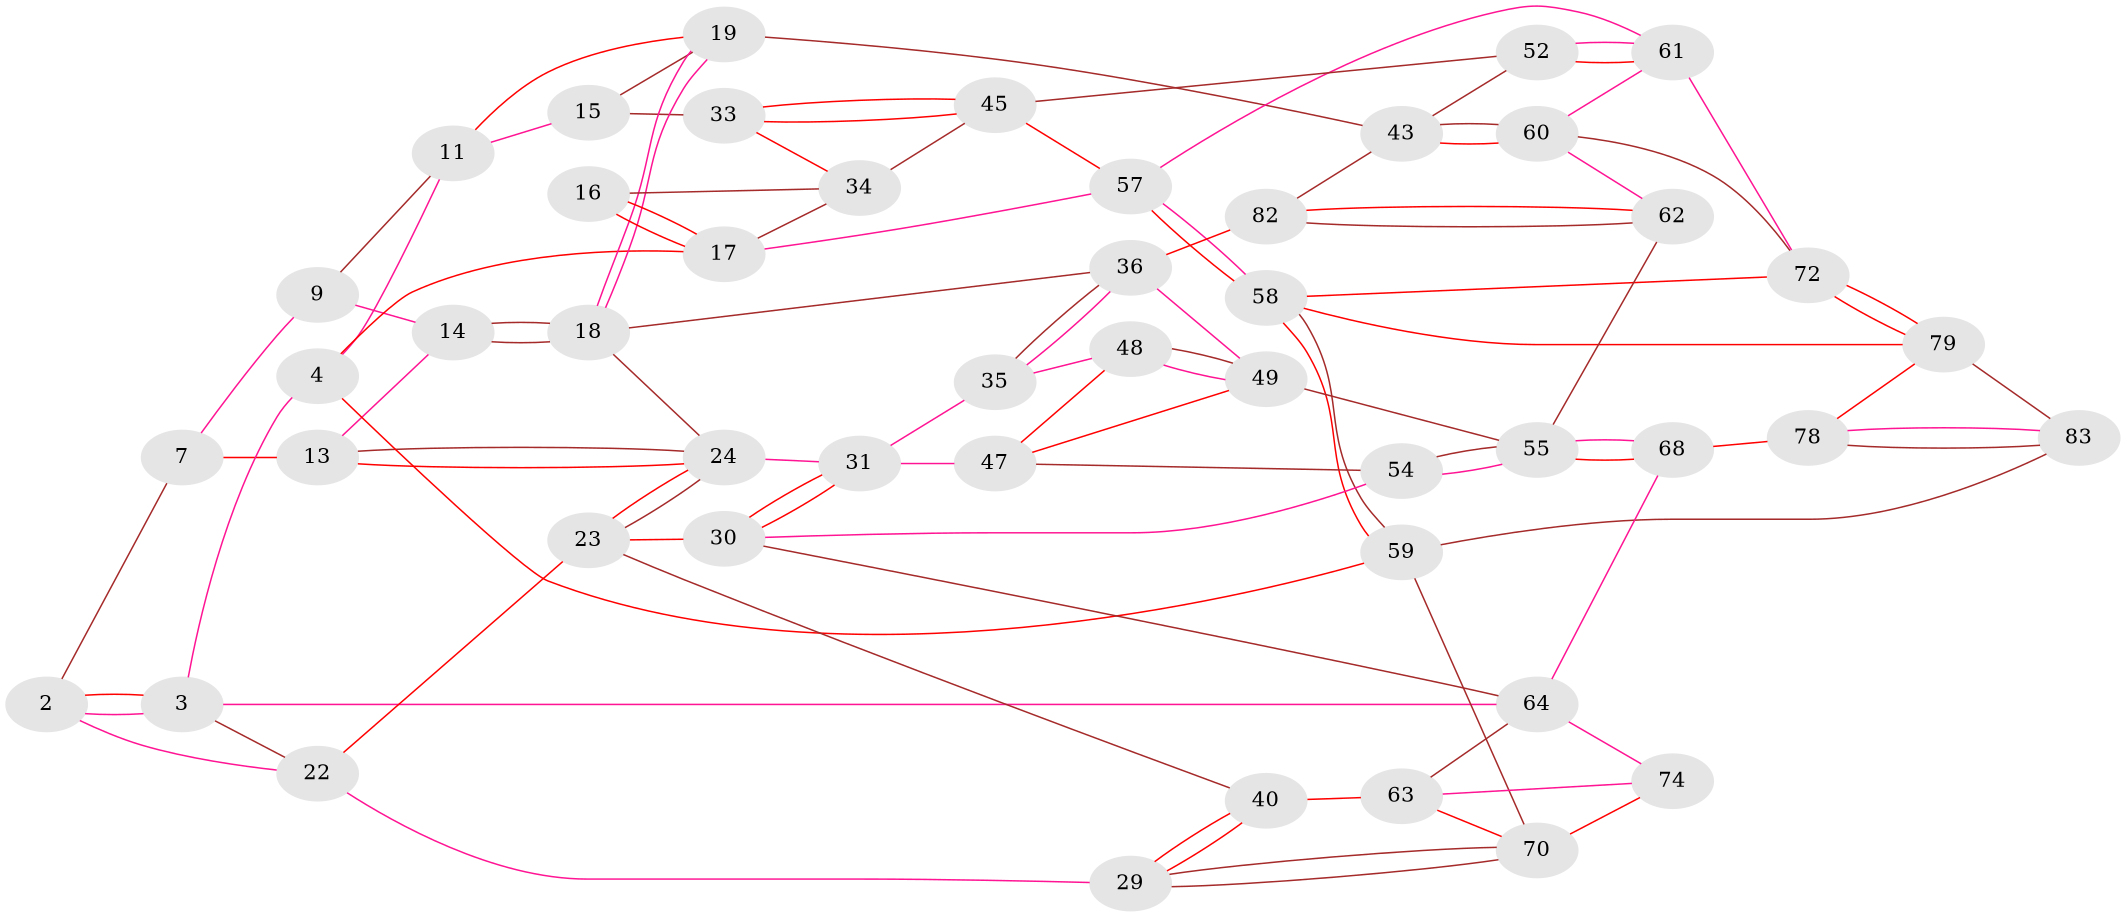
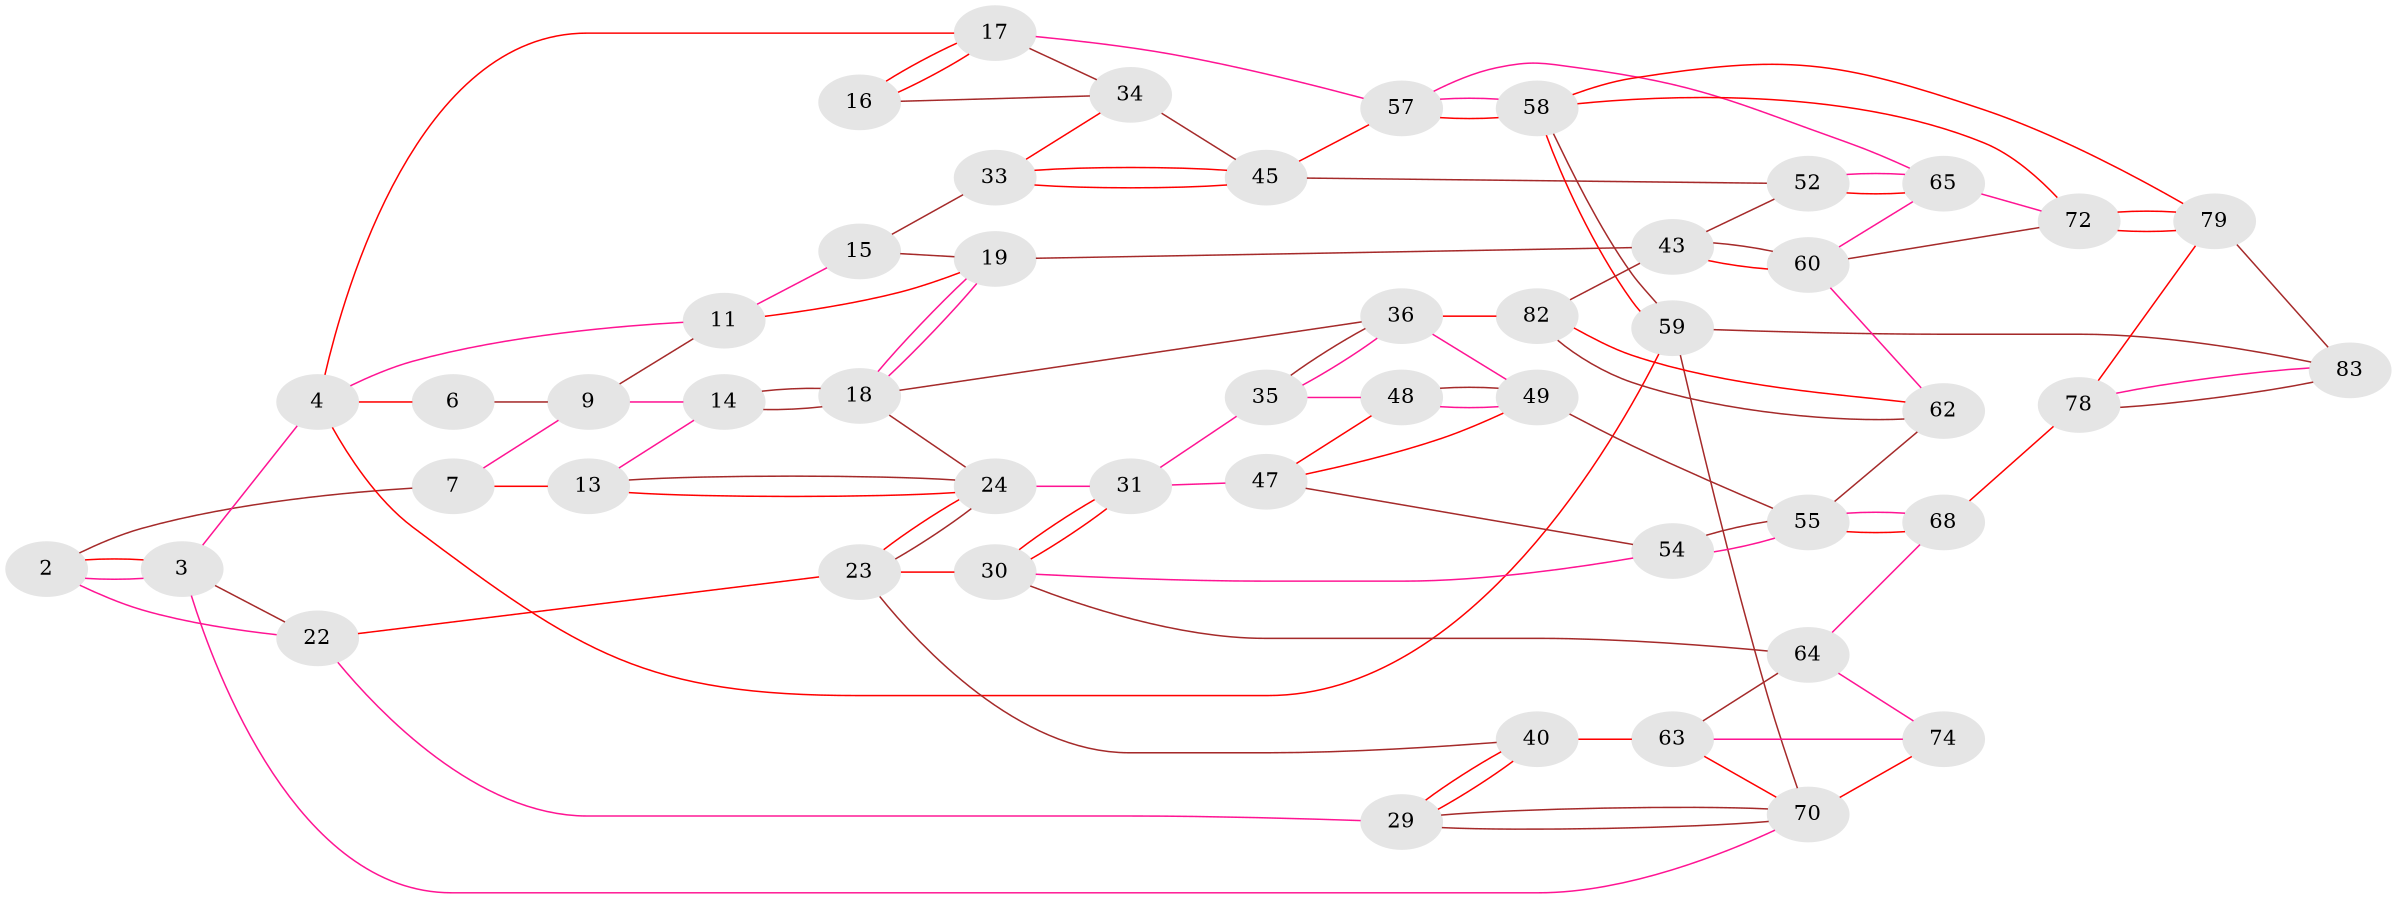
node "61": label "61" -> "65"
node "6": added
edge "3" -- "64": now "3" -- "70"
